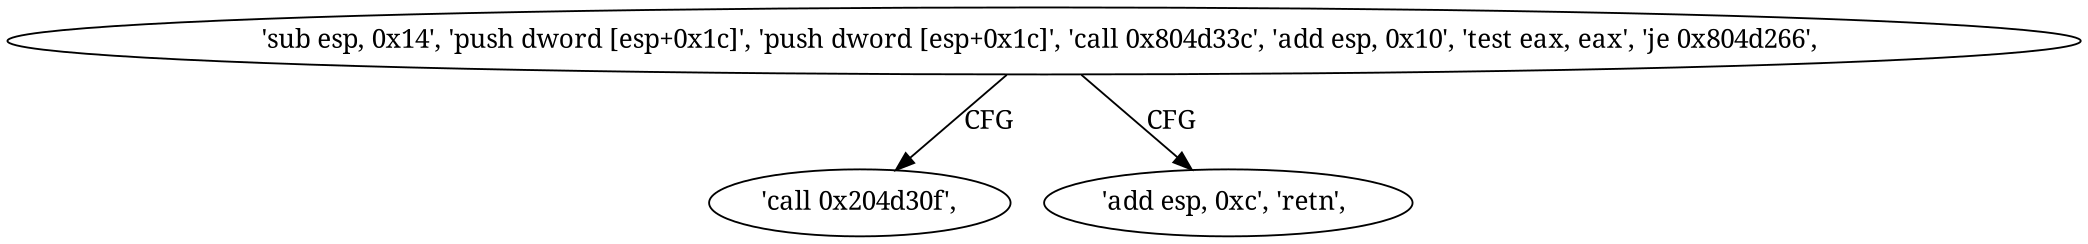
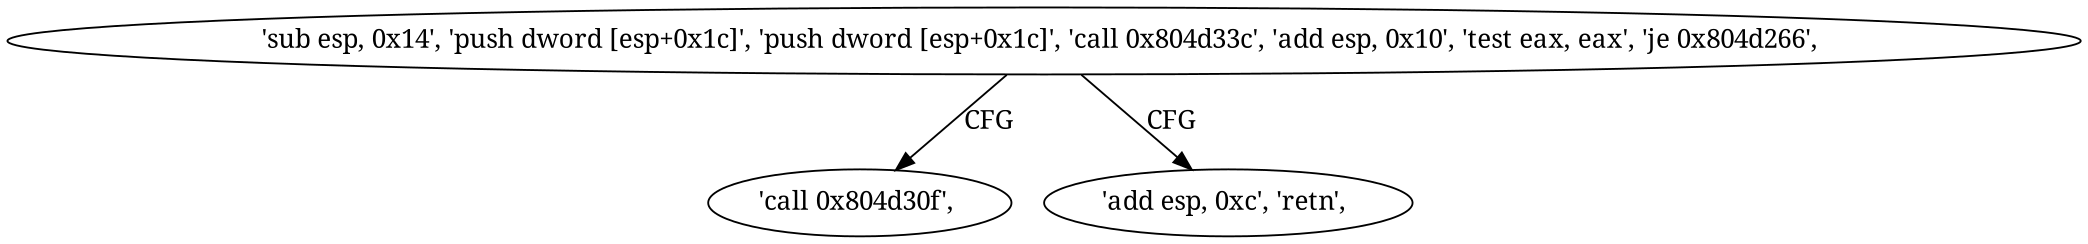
node "'call 0x204d30f',": label "'call 0x204d30f'," -> "'call 0x804d30f',"
